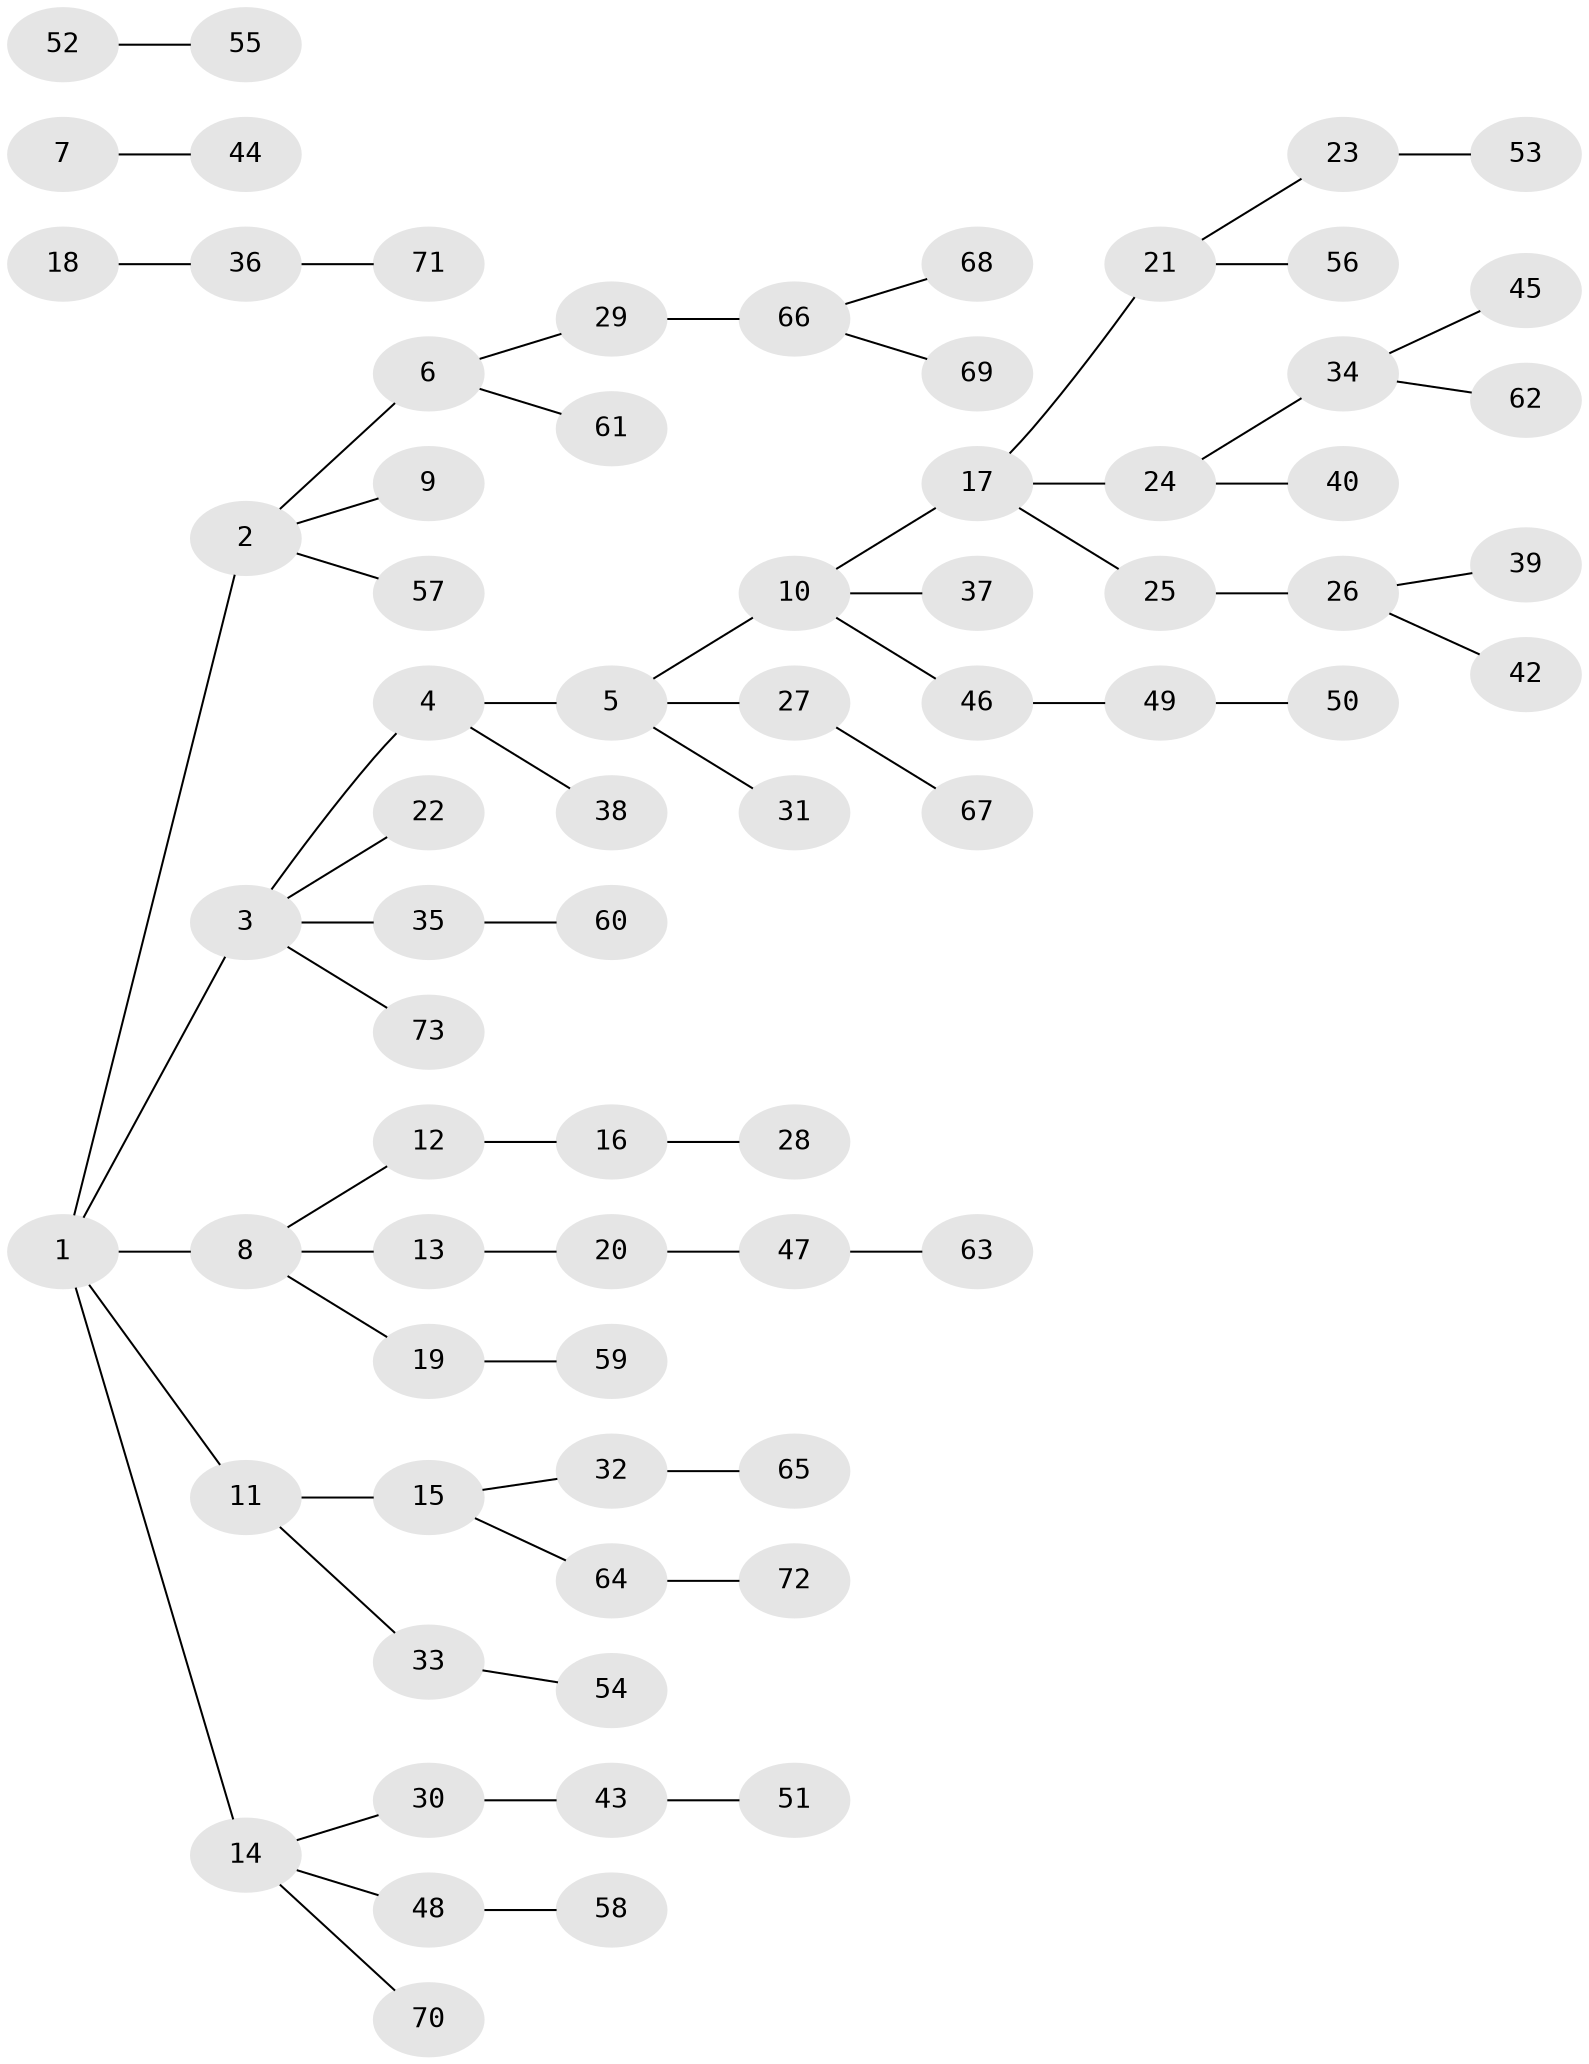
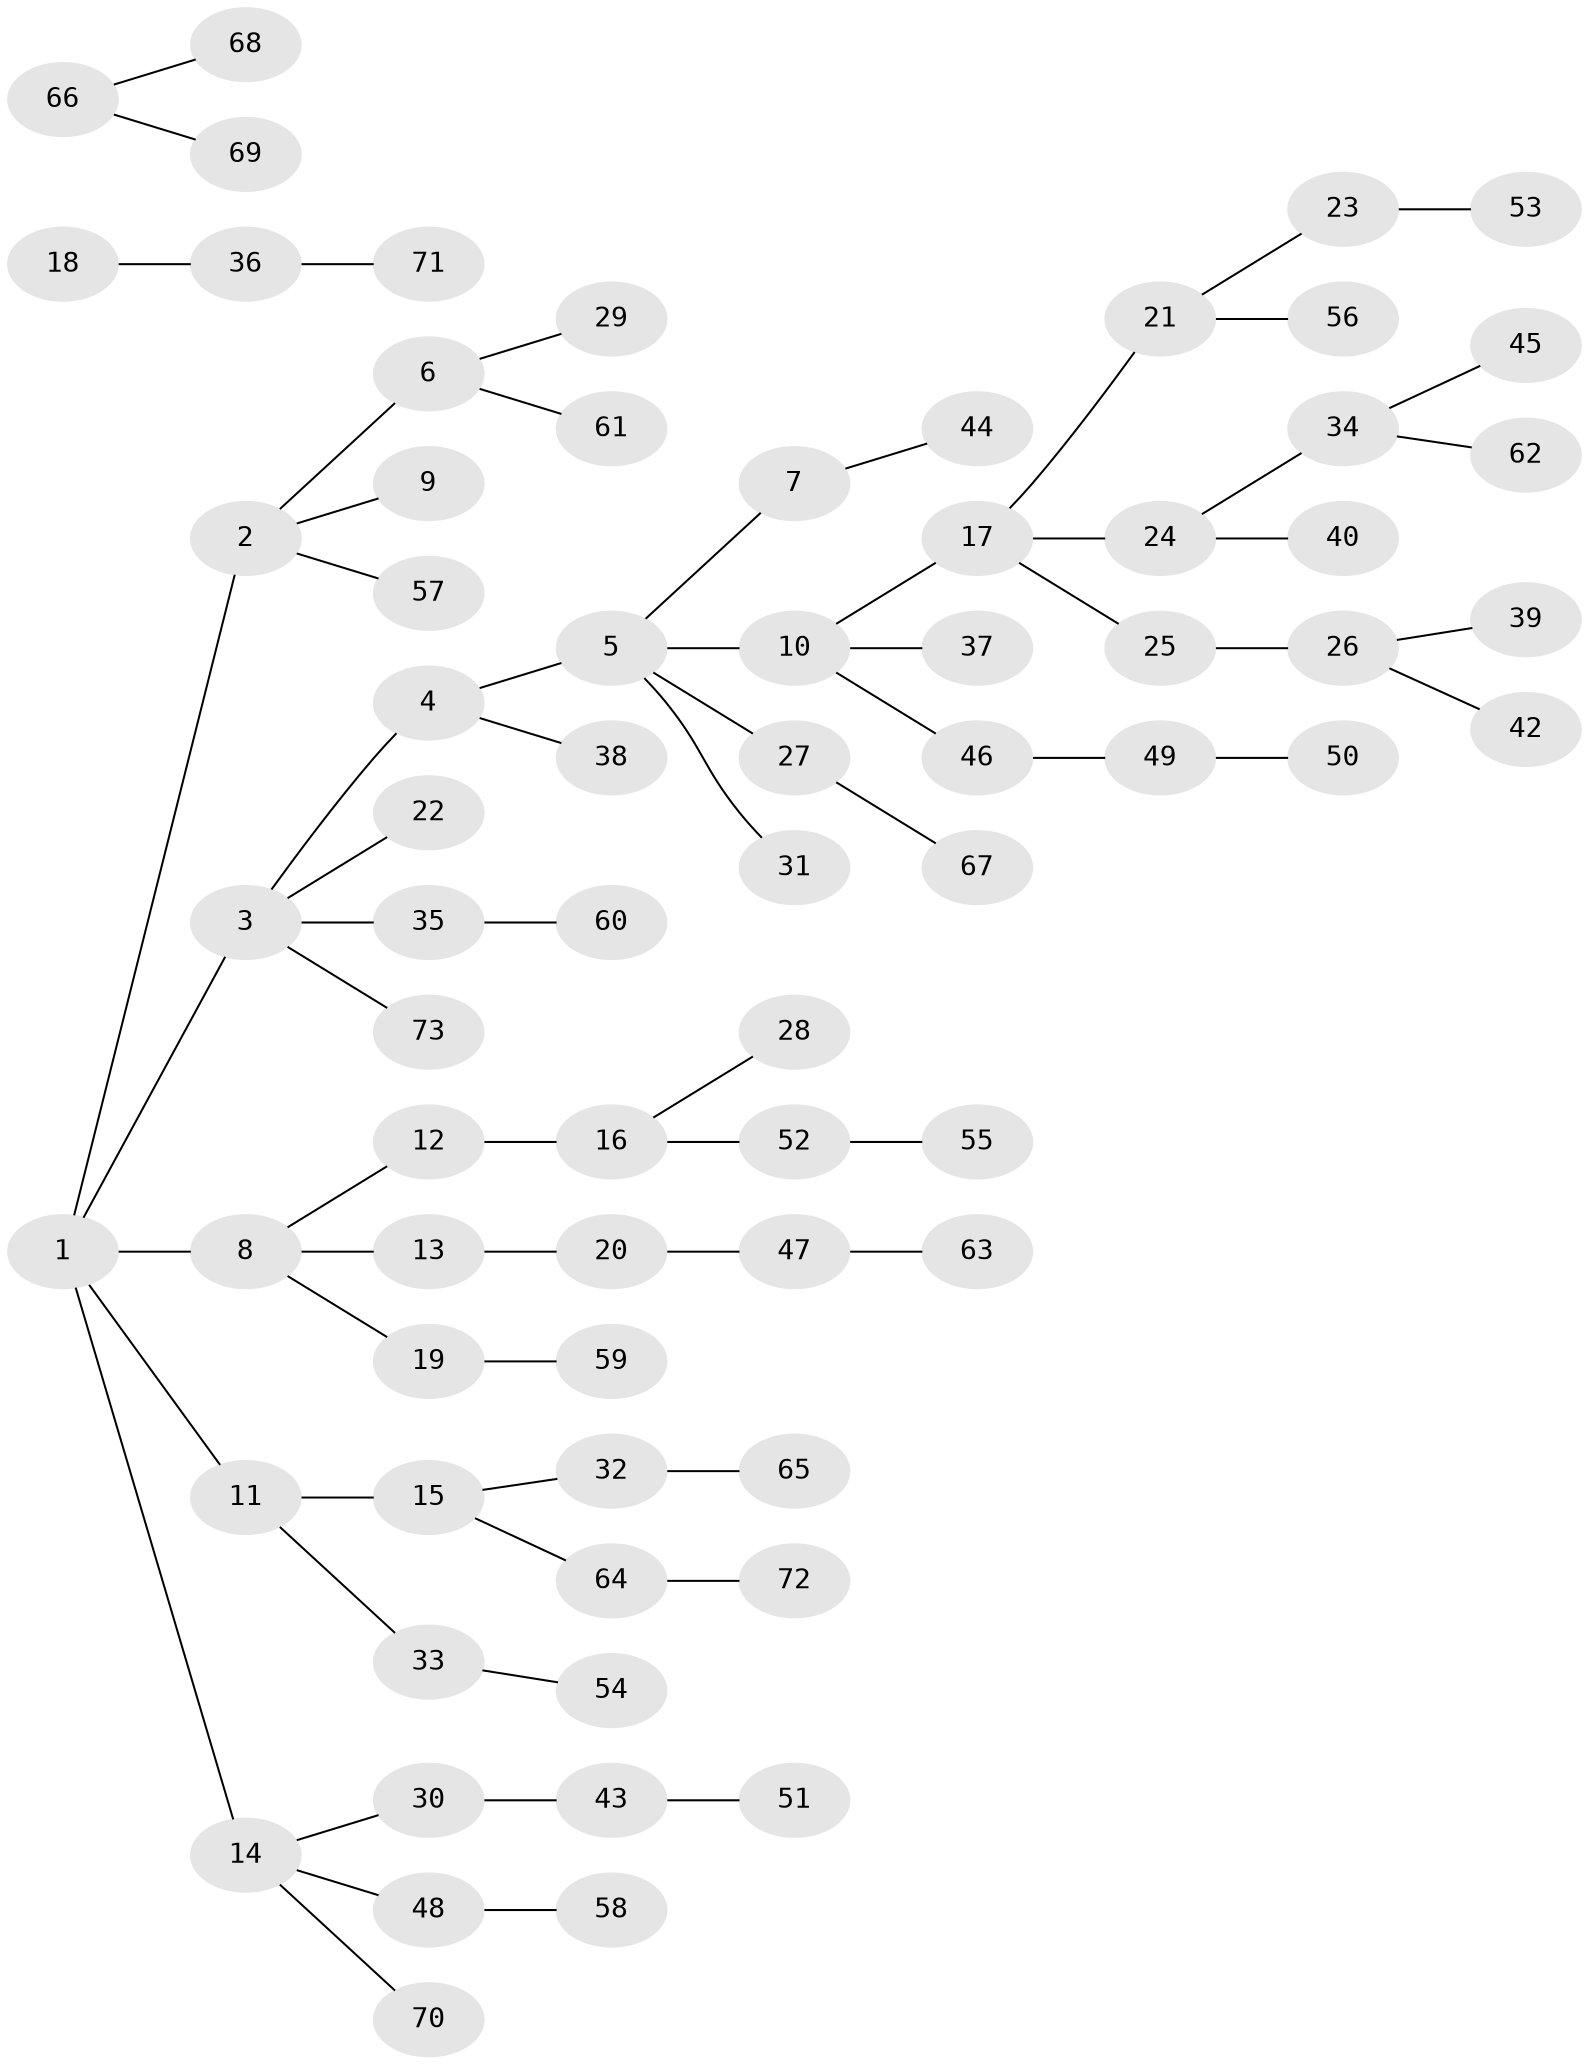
edge "29" -- "66": removed
edge "7" -- "5": added
edge "16" -- "52": added
